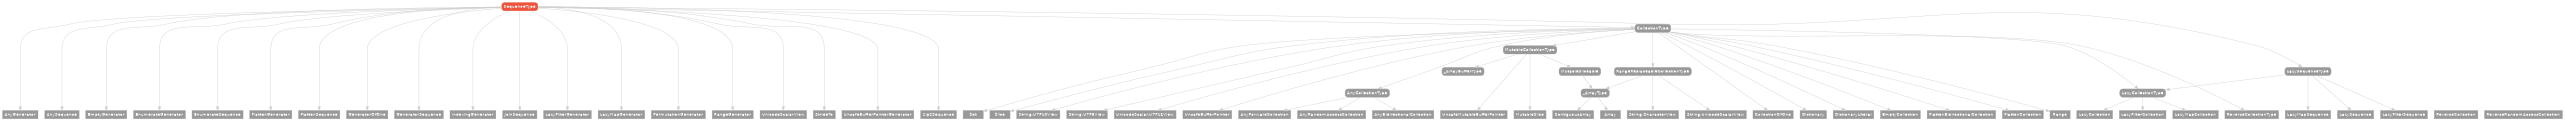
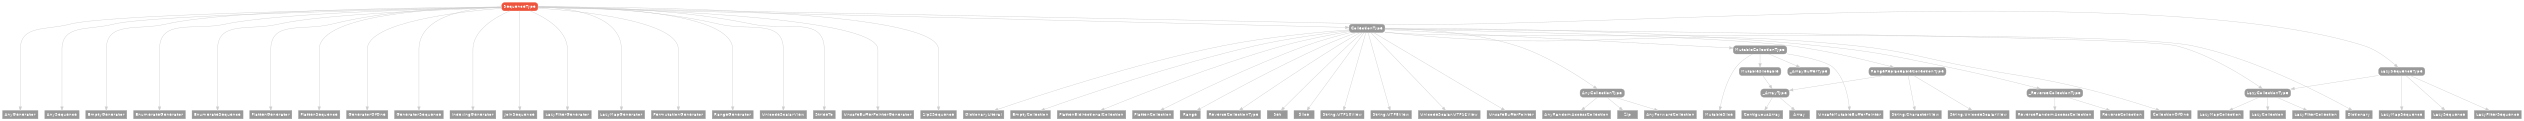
node "_ReverseCollectionType": added
node "AnyBidirectionalCollection": label "AnyBidirectionalCollection" -> "Zip"
